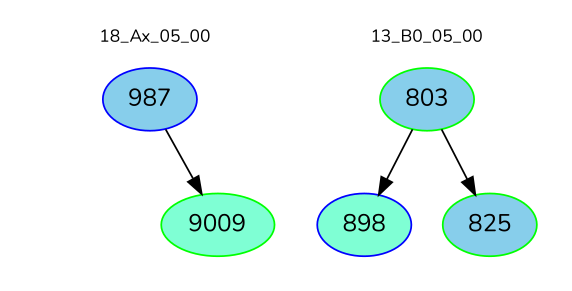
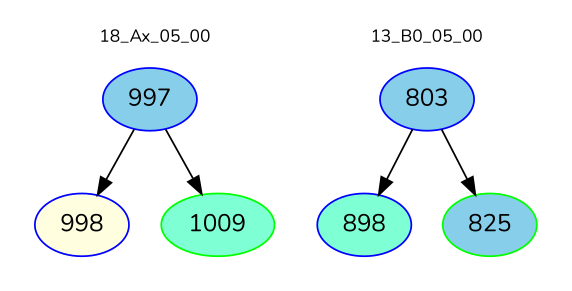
node "987": label "987" -> "997"
node "803": color green -> blue
node "998": added
node "9009": label "9009" -> "1009"
